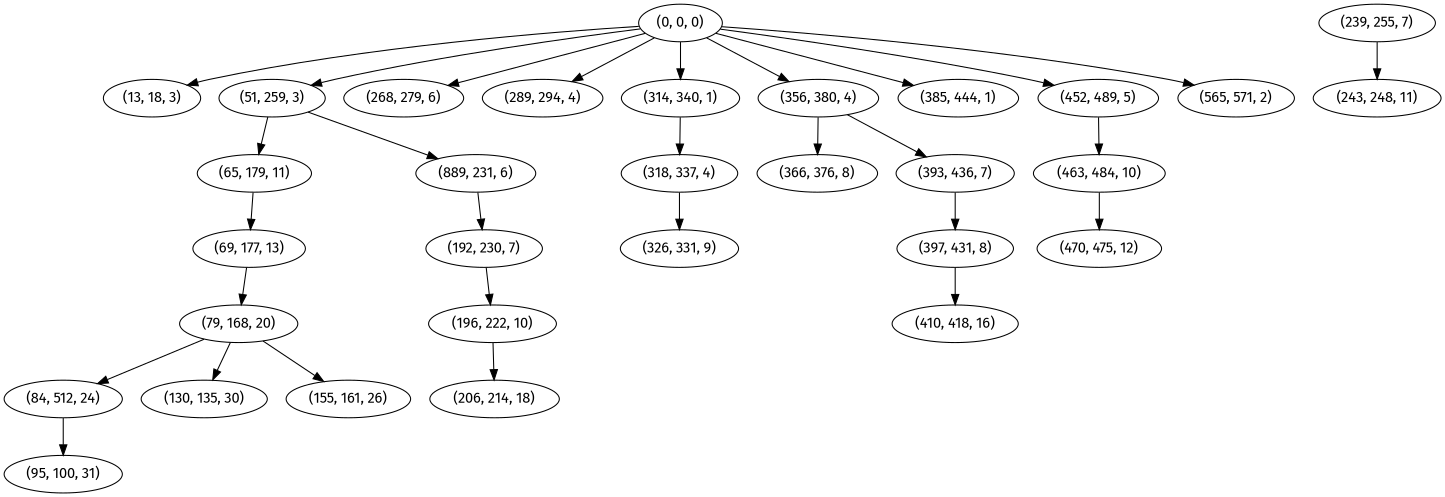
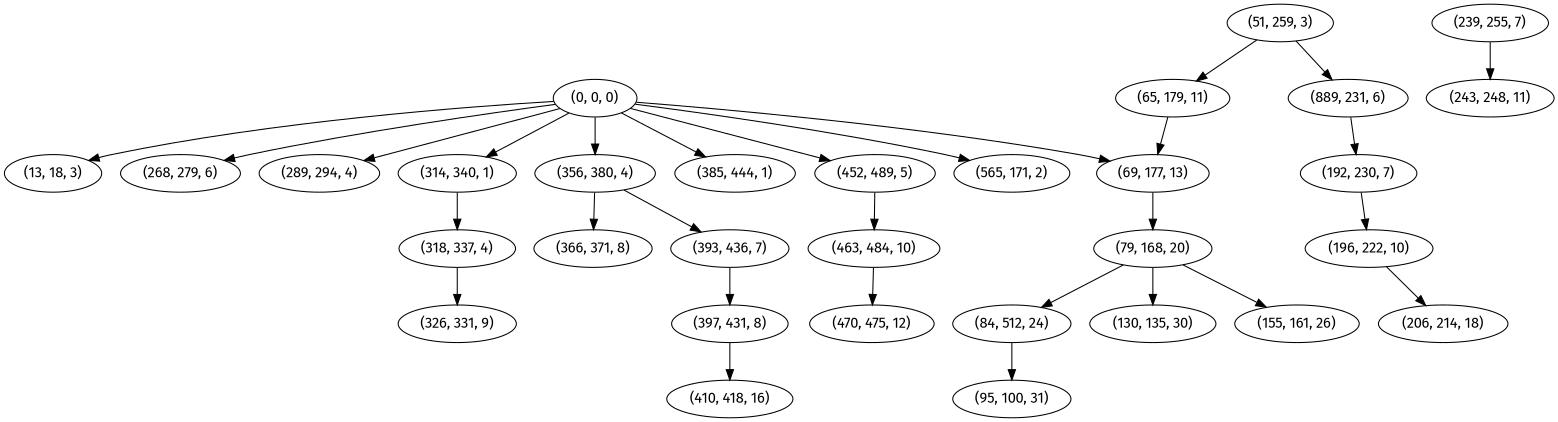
edge "(0, 0, 0)" -> "(51, 259, 3)": now "(0, 0, 0)" -> "(69, 177, 13)"
node "(565, 571, 2)": label "(565, 571, 2)" -> "(565, 171, 2)"
node "(366, 376, 8)": label "(366, 376, 8)" -> "(366, 371, 8)"
